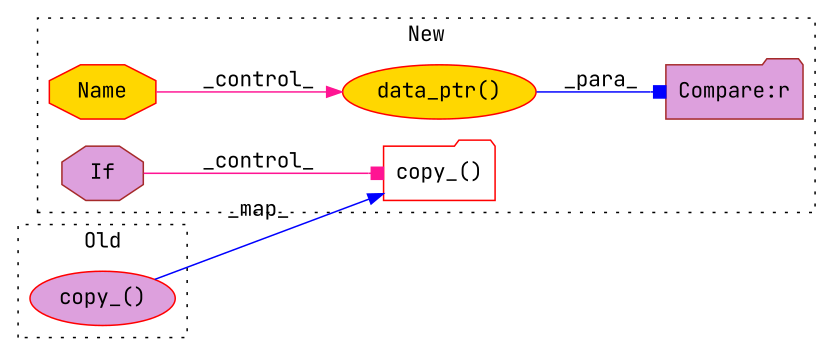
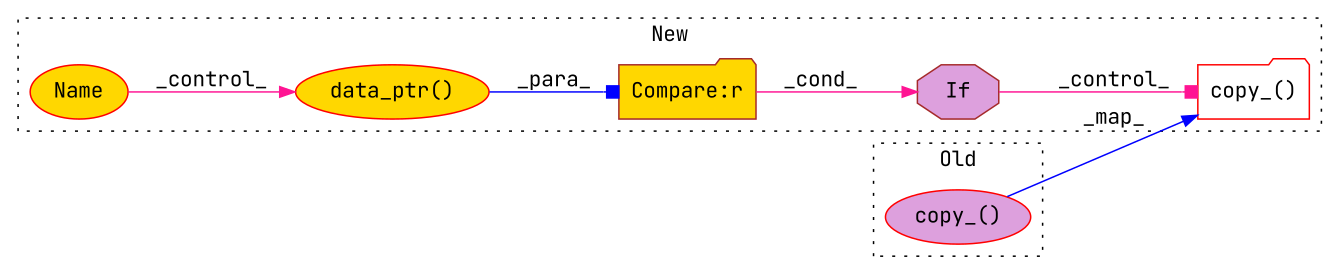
node "Name": shape octagon -> ellipse
node "Compare:r": fillcolor plum -> gold
edge "Compare:r" -> "If": added, label "_cond_"
